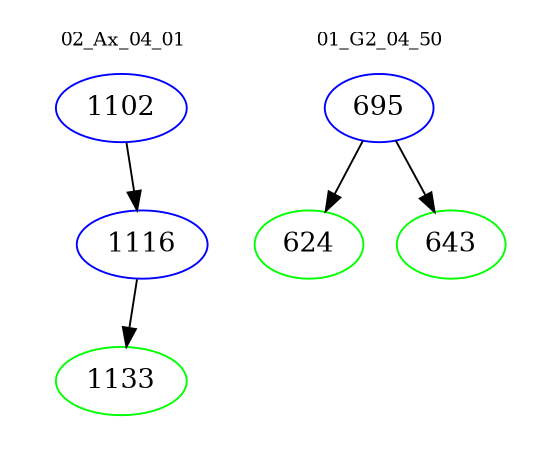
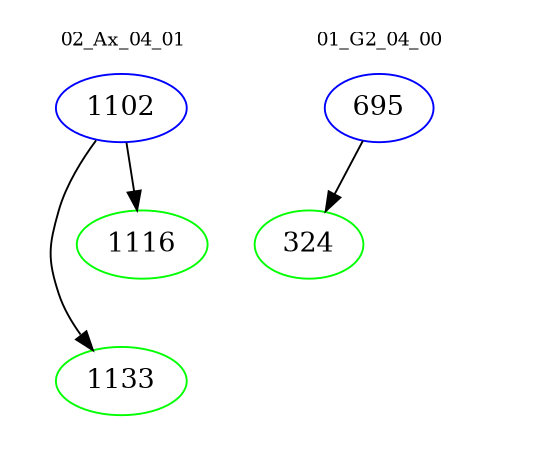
cluster "01_G2_04_50": label "01_G2_04_50" -> "01_G2_04_00"
node "1116": color blue -> green
node "624": label "624" -> "324"
node "643": removed
edge "1116" -> "1133": now "1102" -> "1133"
